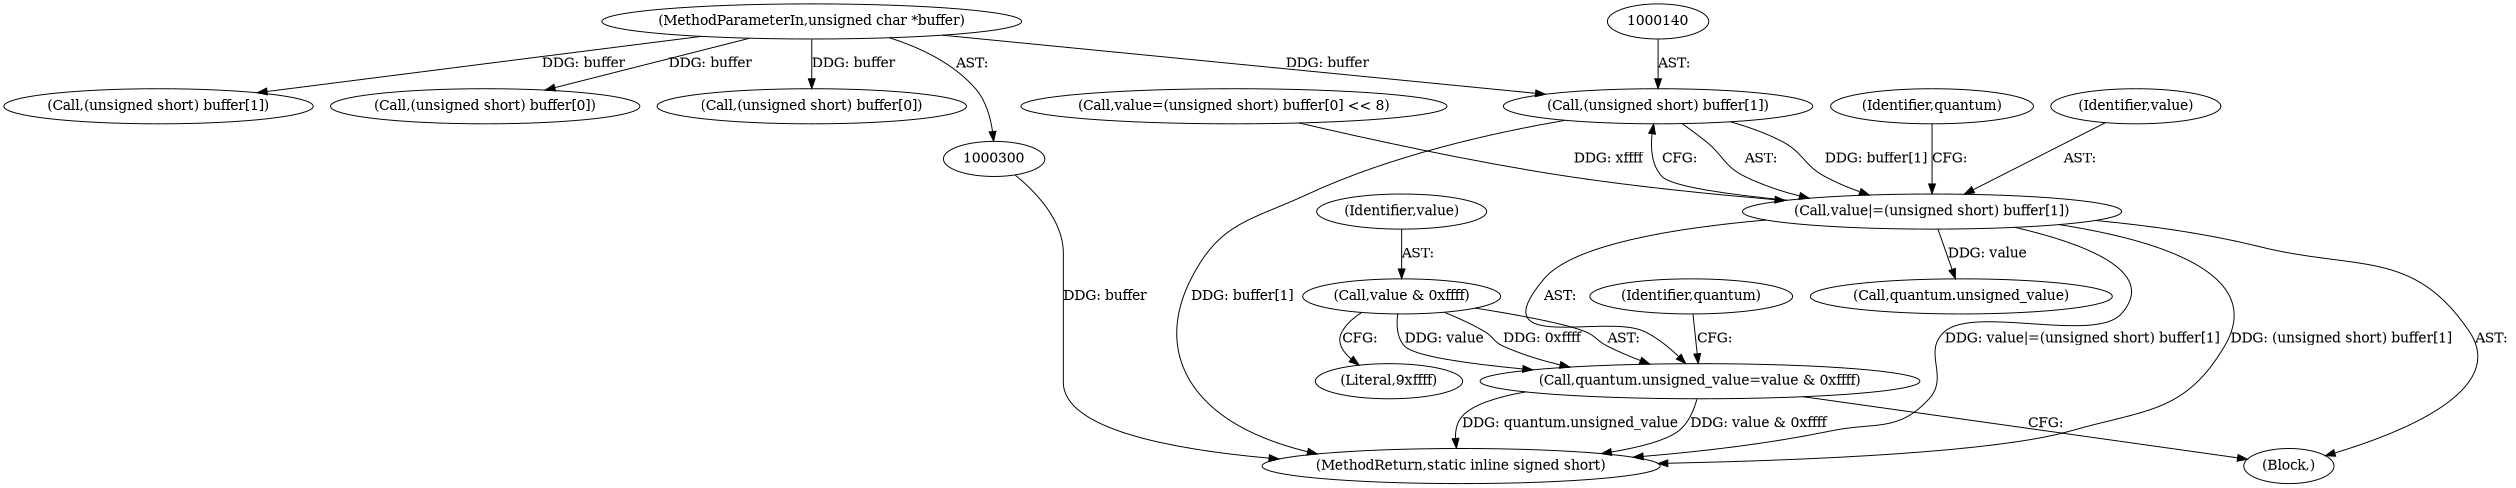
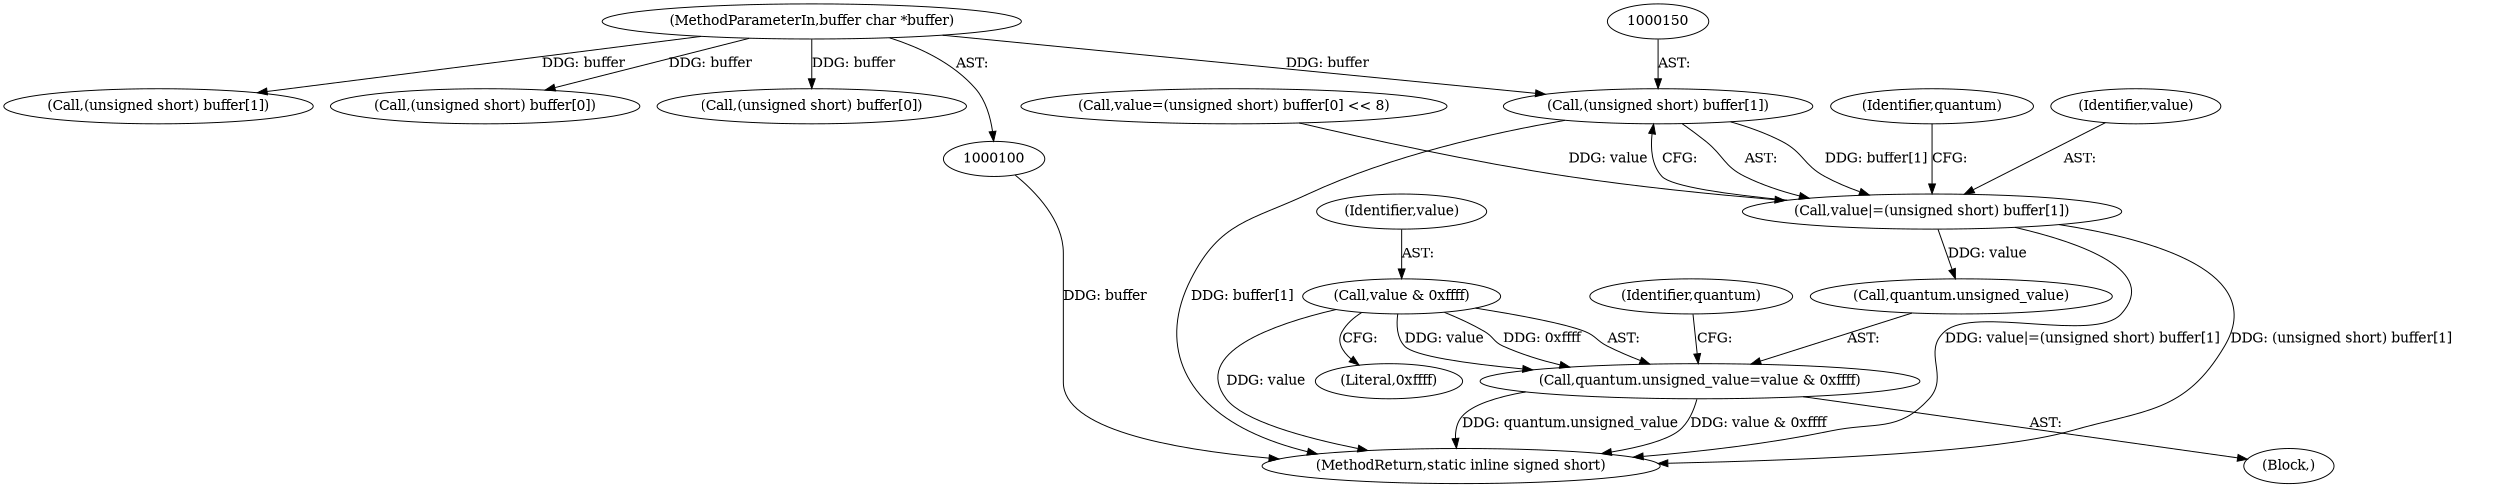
node "(MethodParameterIn,unsigned char *buffer)": label "(MethodParameterIn,unsigned char *buffer)" -> "(MethodParameterIn,buffer char *buffer)"
node "1000140": label "1000140" -> "1000150"
node "1000300": label "1000300" -> "1000100"
edge "(Call,value=(unsigned short) buffer[0] << 8)" -> "(Call,value|=(unsigned short) buffer[1])": label "DDG: xffff" -> "DDG: value"
edge "(Call,value|=(unsigned short) buffer[1])" -> "(Call,quantum.unsigned_value=value & 0xffff)": now "(Call,quantum.unsigned_value)" -> "(Call,quantum.unsigned_value=value & 0xffff)"
edge "(Call,value|=(unsigned short) buffer[1])" -> "(Block,)": removed, label "AST:"
node "(Literal,9xffff)": label "(Literal,9xffff)" -> "(Literal,0xffff)"
edge "(Call,value & 0xffff)" -> "(MethodReturn,static inline signed short)": added, label "DDG: value"
edge "(Call,quantum.unsigned_value=value & 0xffff)" -> "(Block,)": label "CFG: " -> "AST: "
